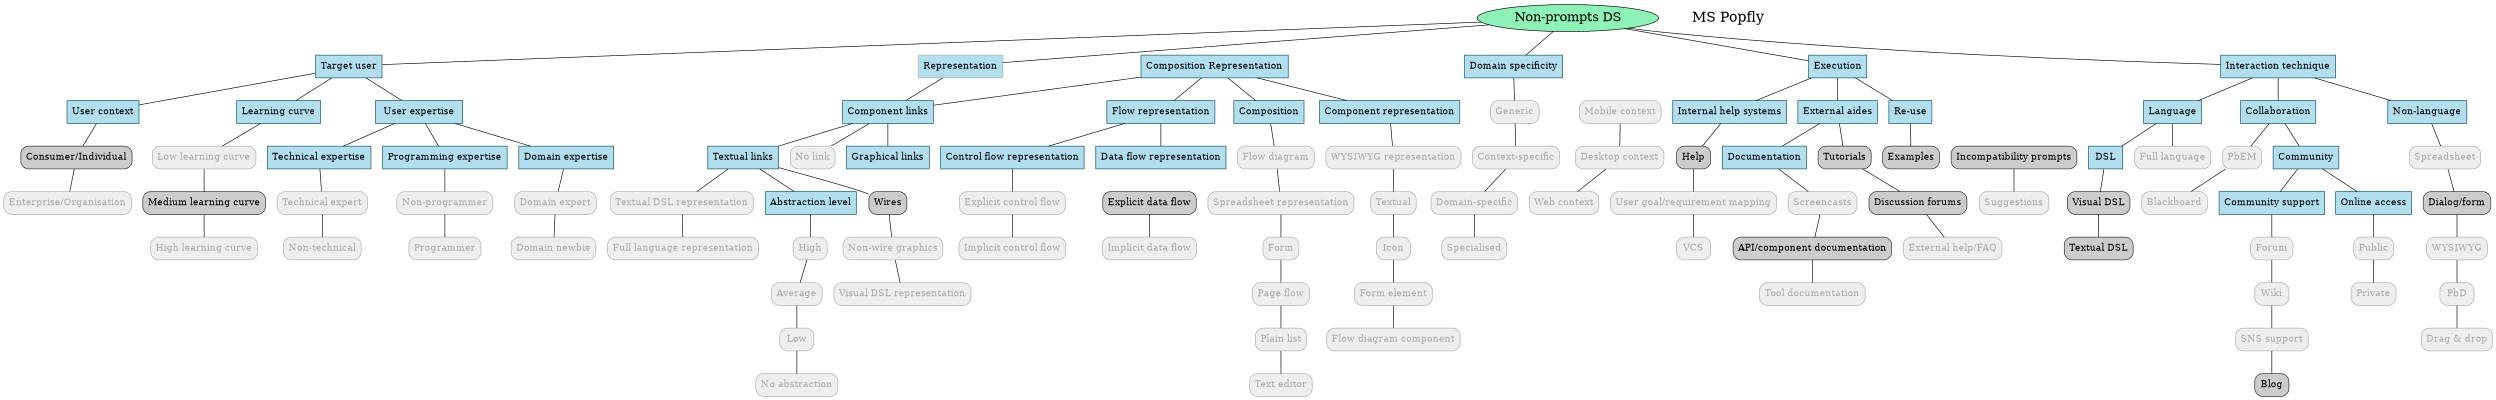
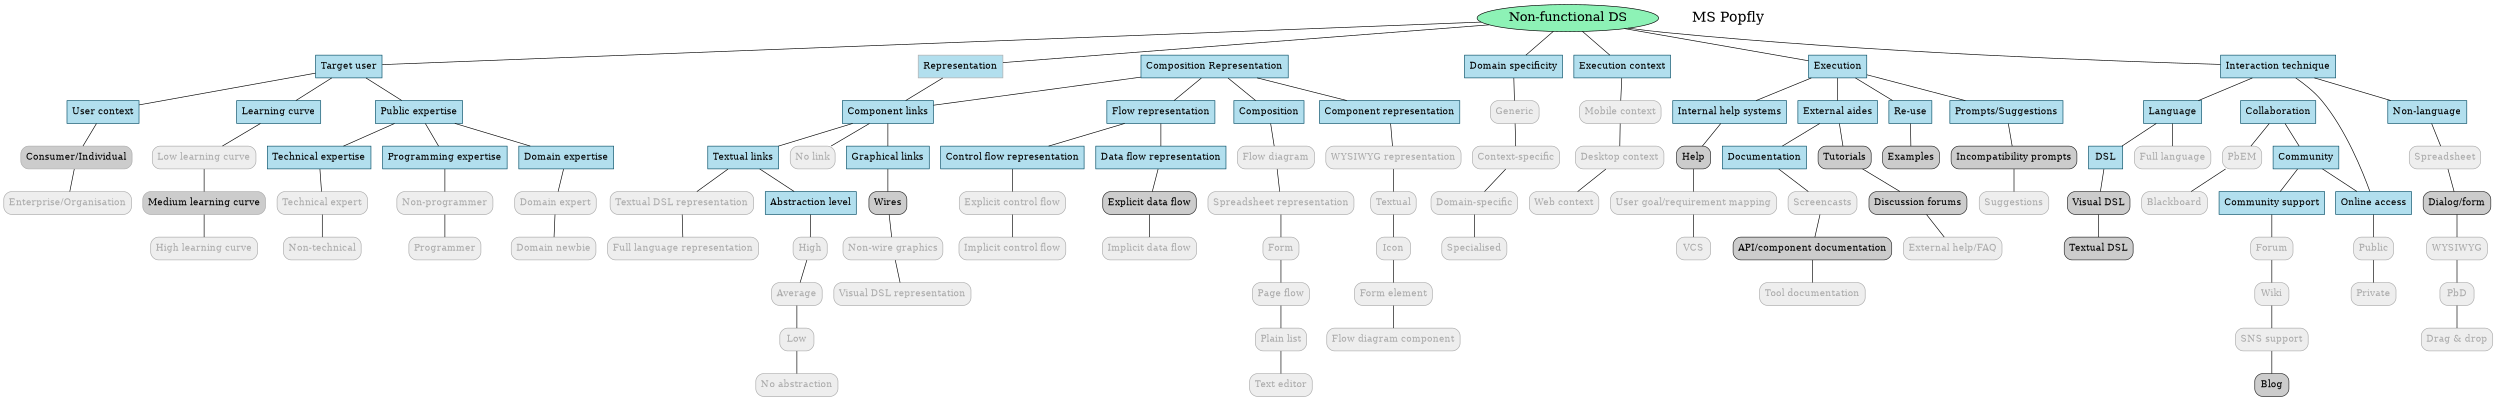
node "Non-prompts DS": label "Non-prompts DS" -> "Non-functional DS"
node "Execution context": added
edge "Interaction technique" -- "Collaboration": now "Interaction technique" -- "Online access"
node "User expertise": label "User expertise" -> "Public expertise"
node "Prompts/Suggestions": added
node "Consumer/Individual": color #222222 -> #aaaaaa
edge "Textual links" -- "Wires": now "Graphical links" -- "Wires"
edge "Data flow representation" -- "Explicit data flow": added
node "Medium learning curve": color #222222 -> #aaaaaa
